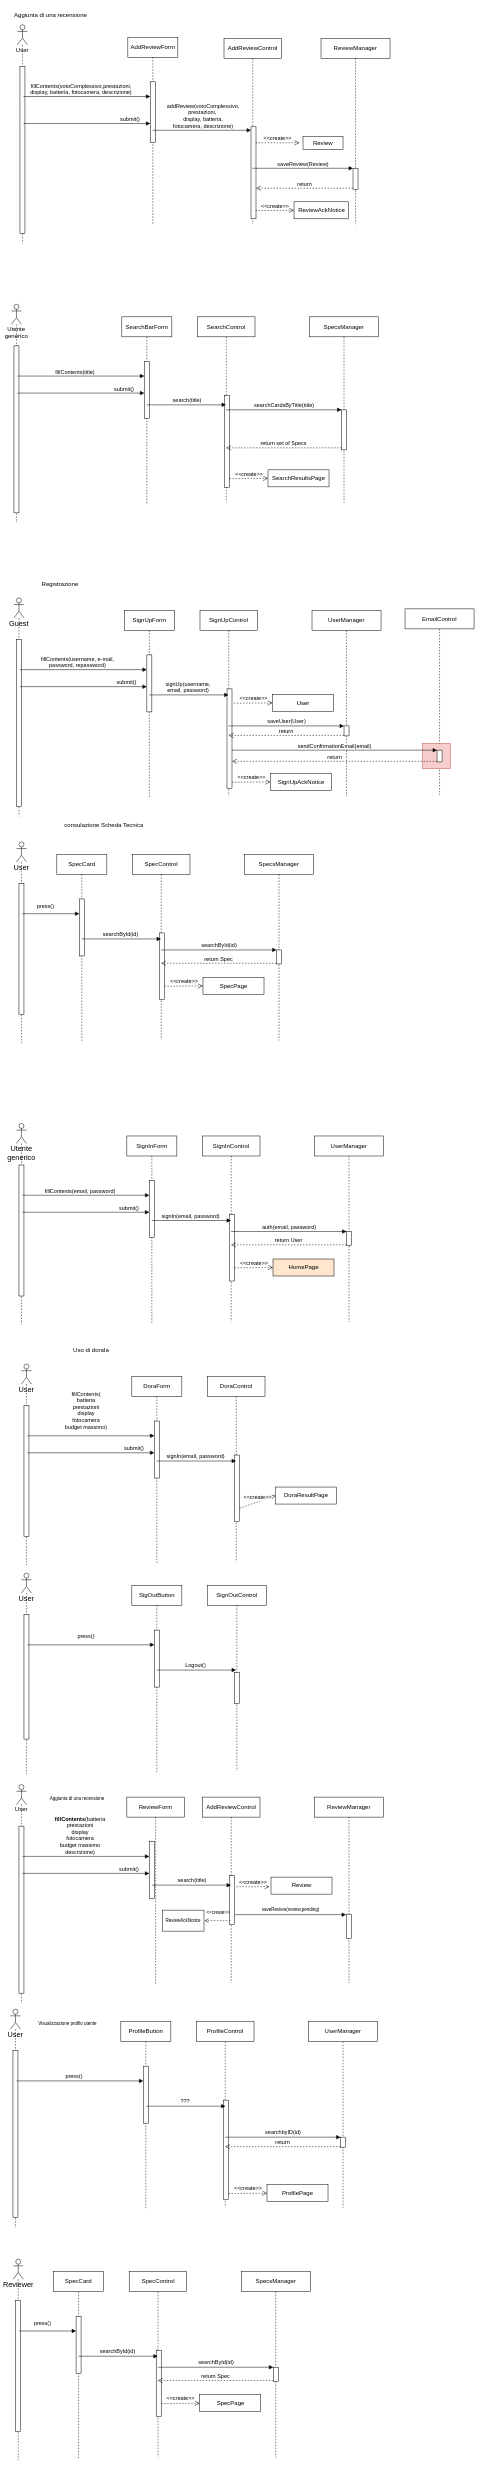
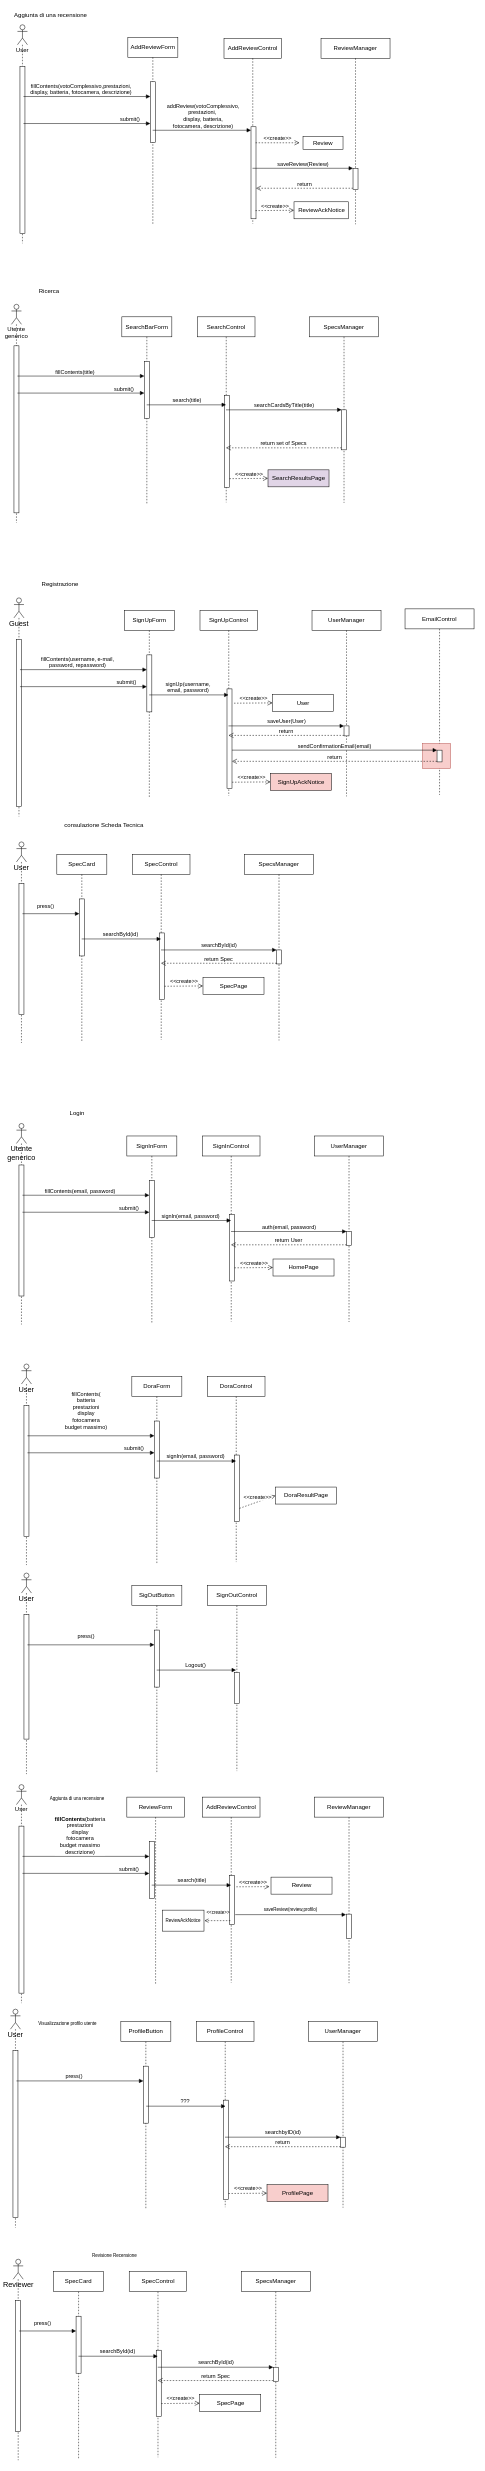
node "Ricerca": added
node "SearchResultsPage": fillcolor #ffffff -> #e1d5e7
node "SignUpAckNotice": fillcolor #ffffff -> #f8cecc
node "Login": added
node "HomePage": fillcolor #ffe6cc -> #ffffff
node "Uso di doraIa": removed
node "saveReview(review,pending)": label "saveReview(review,pending)" -> "saveReview(review,profilo)"
node "ProfilePage": fillcolor #ffffff -> #f8cecc
node "Revisione Recensione": added
